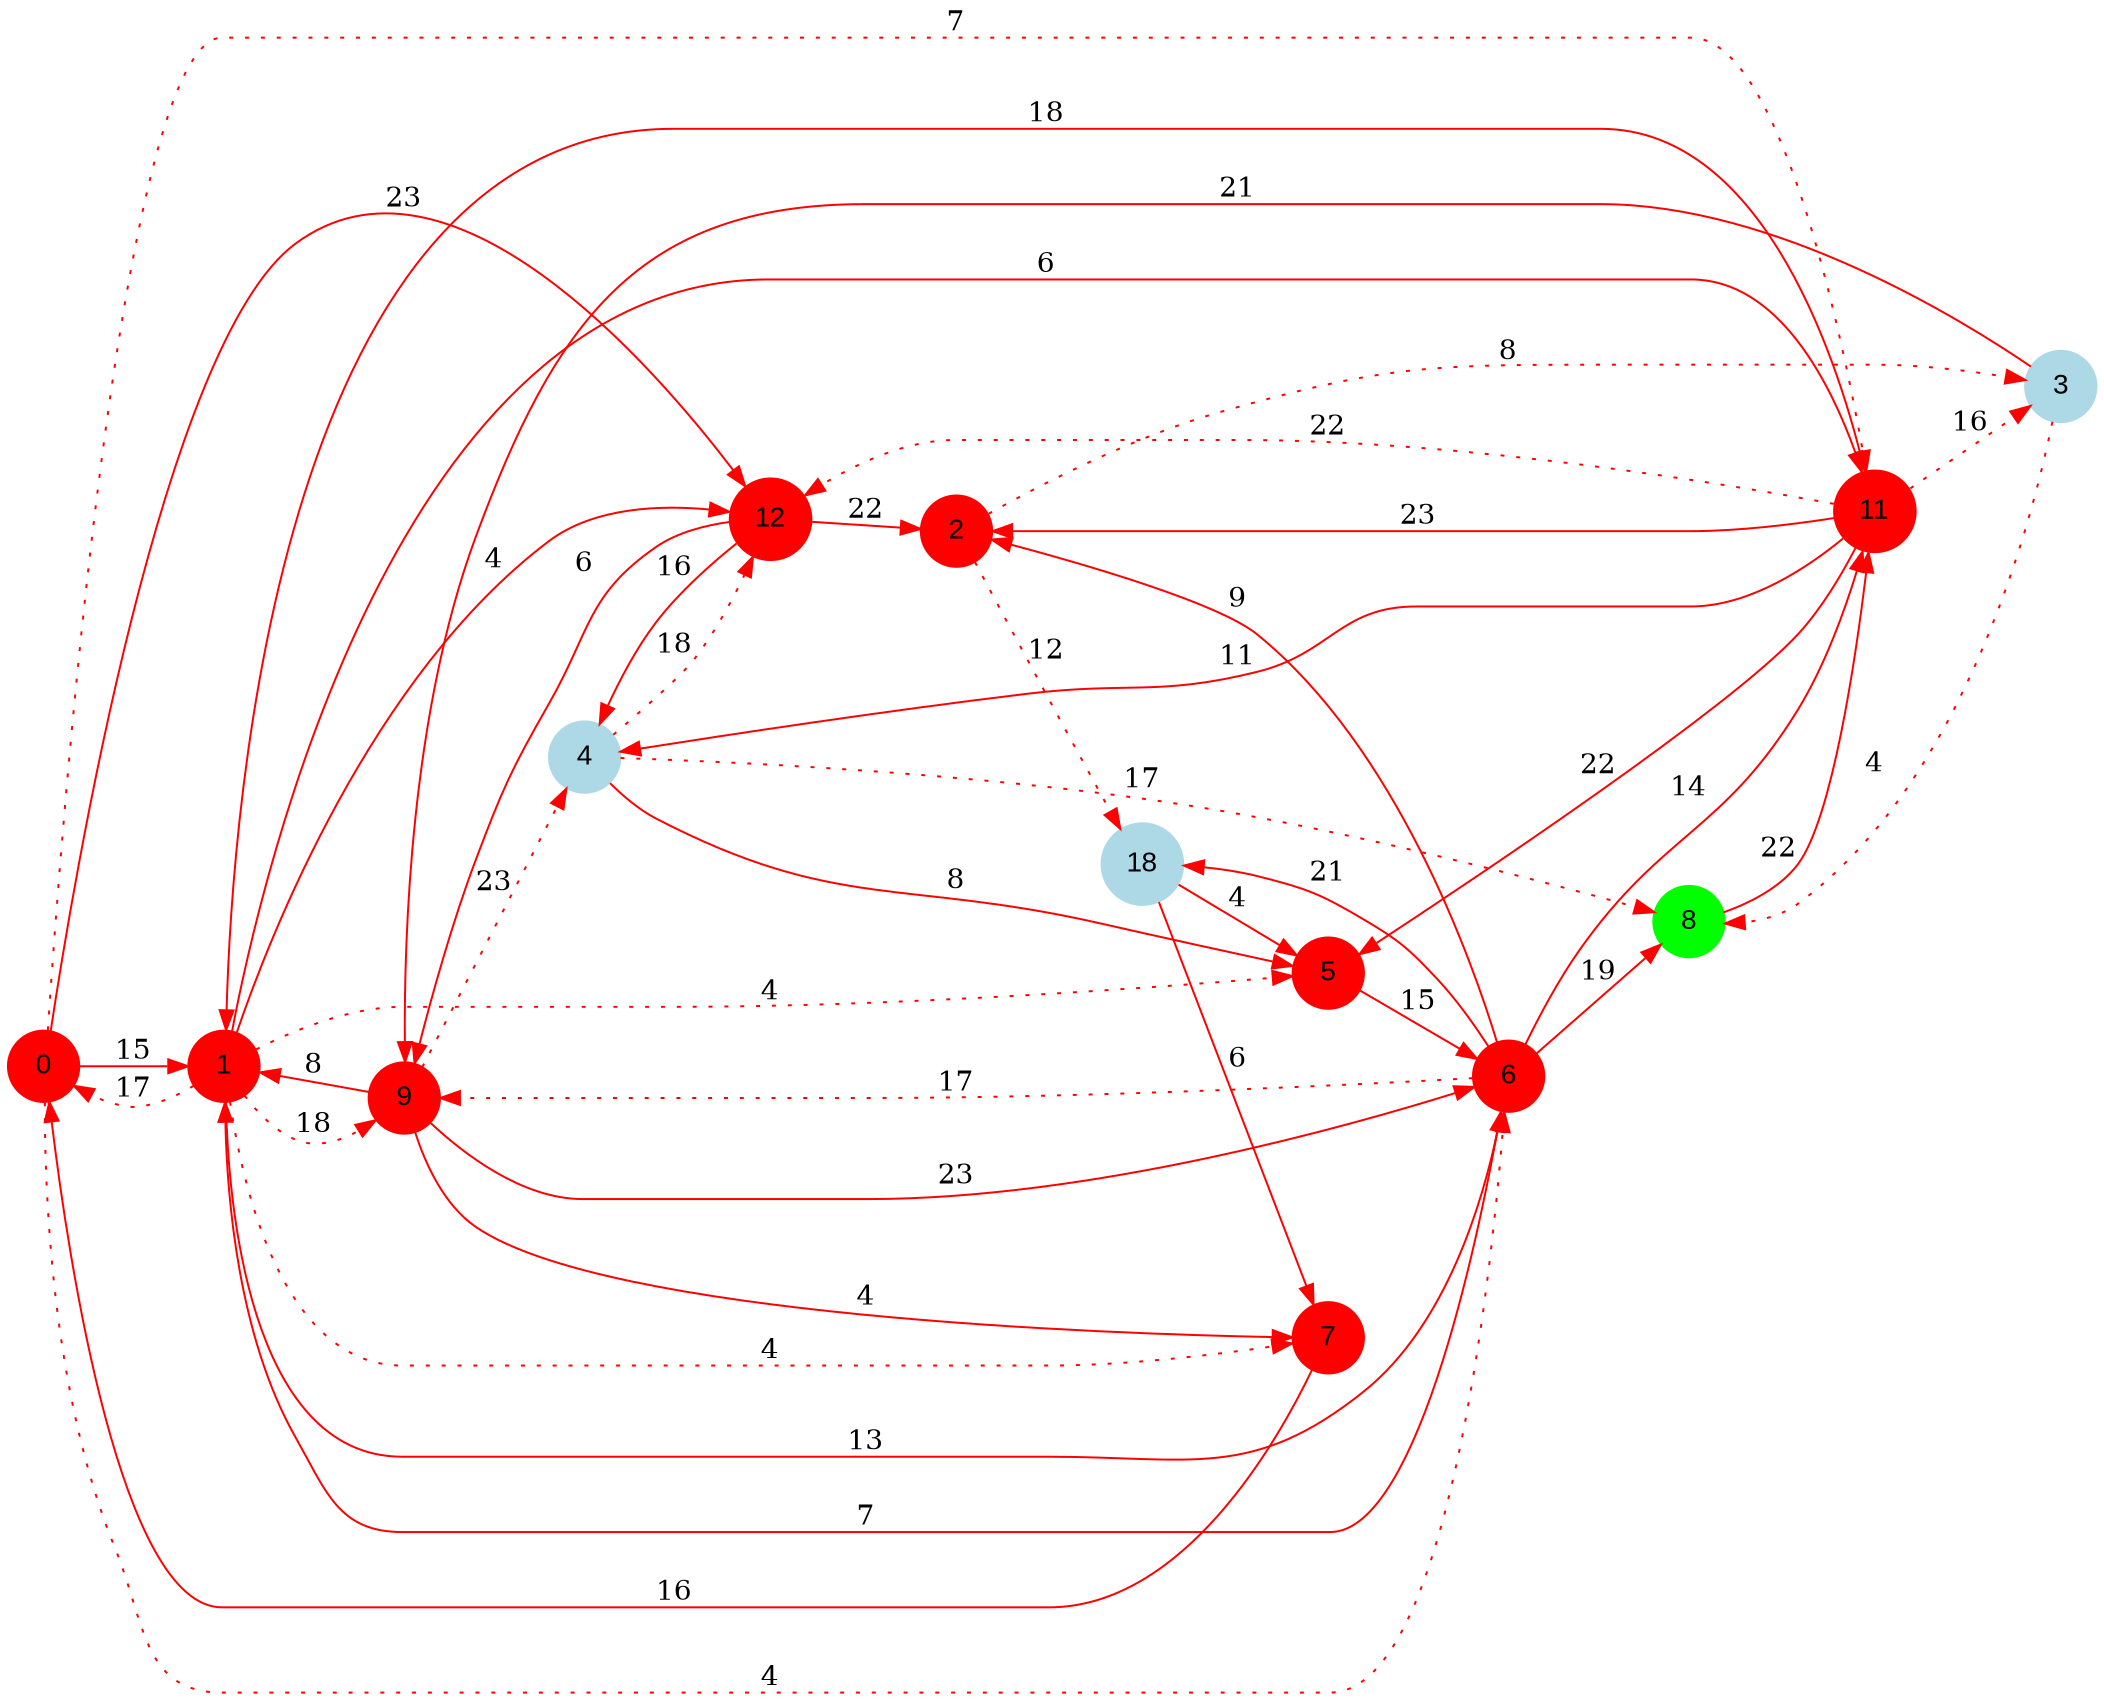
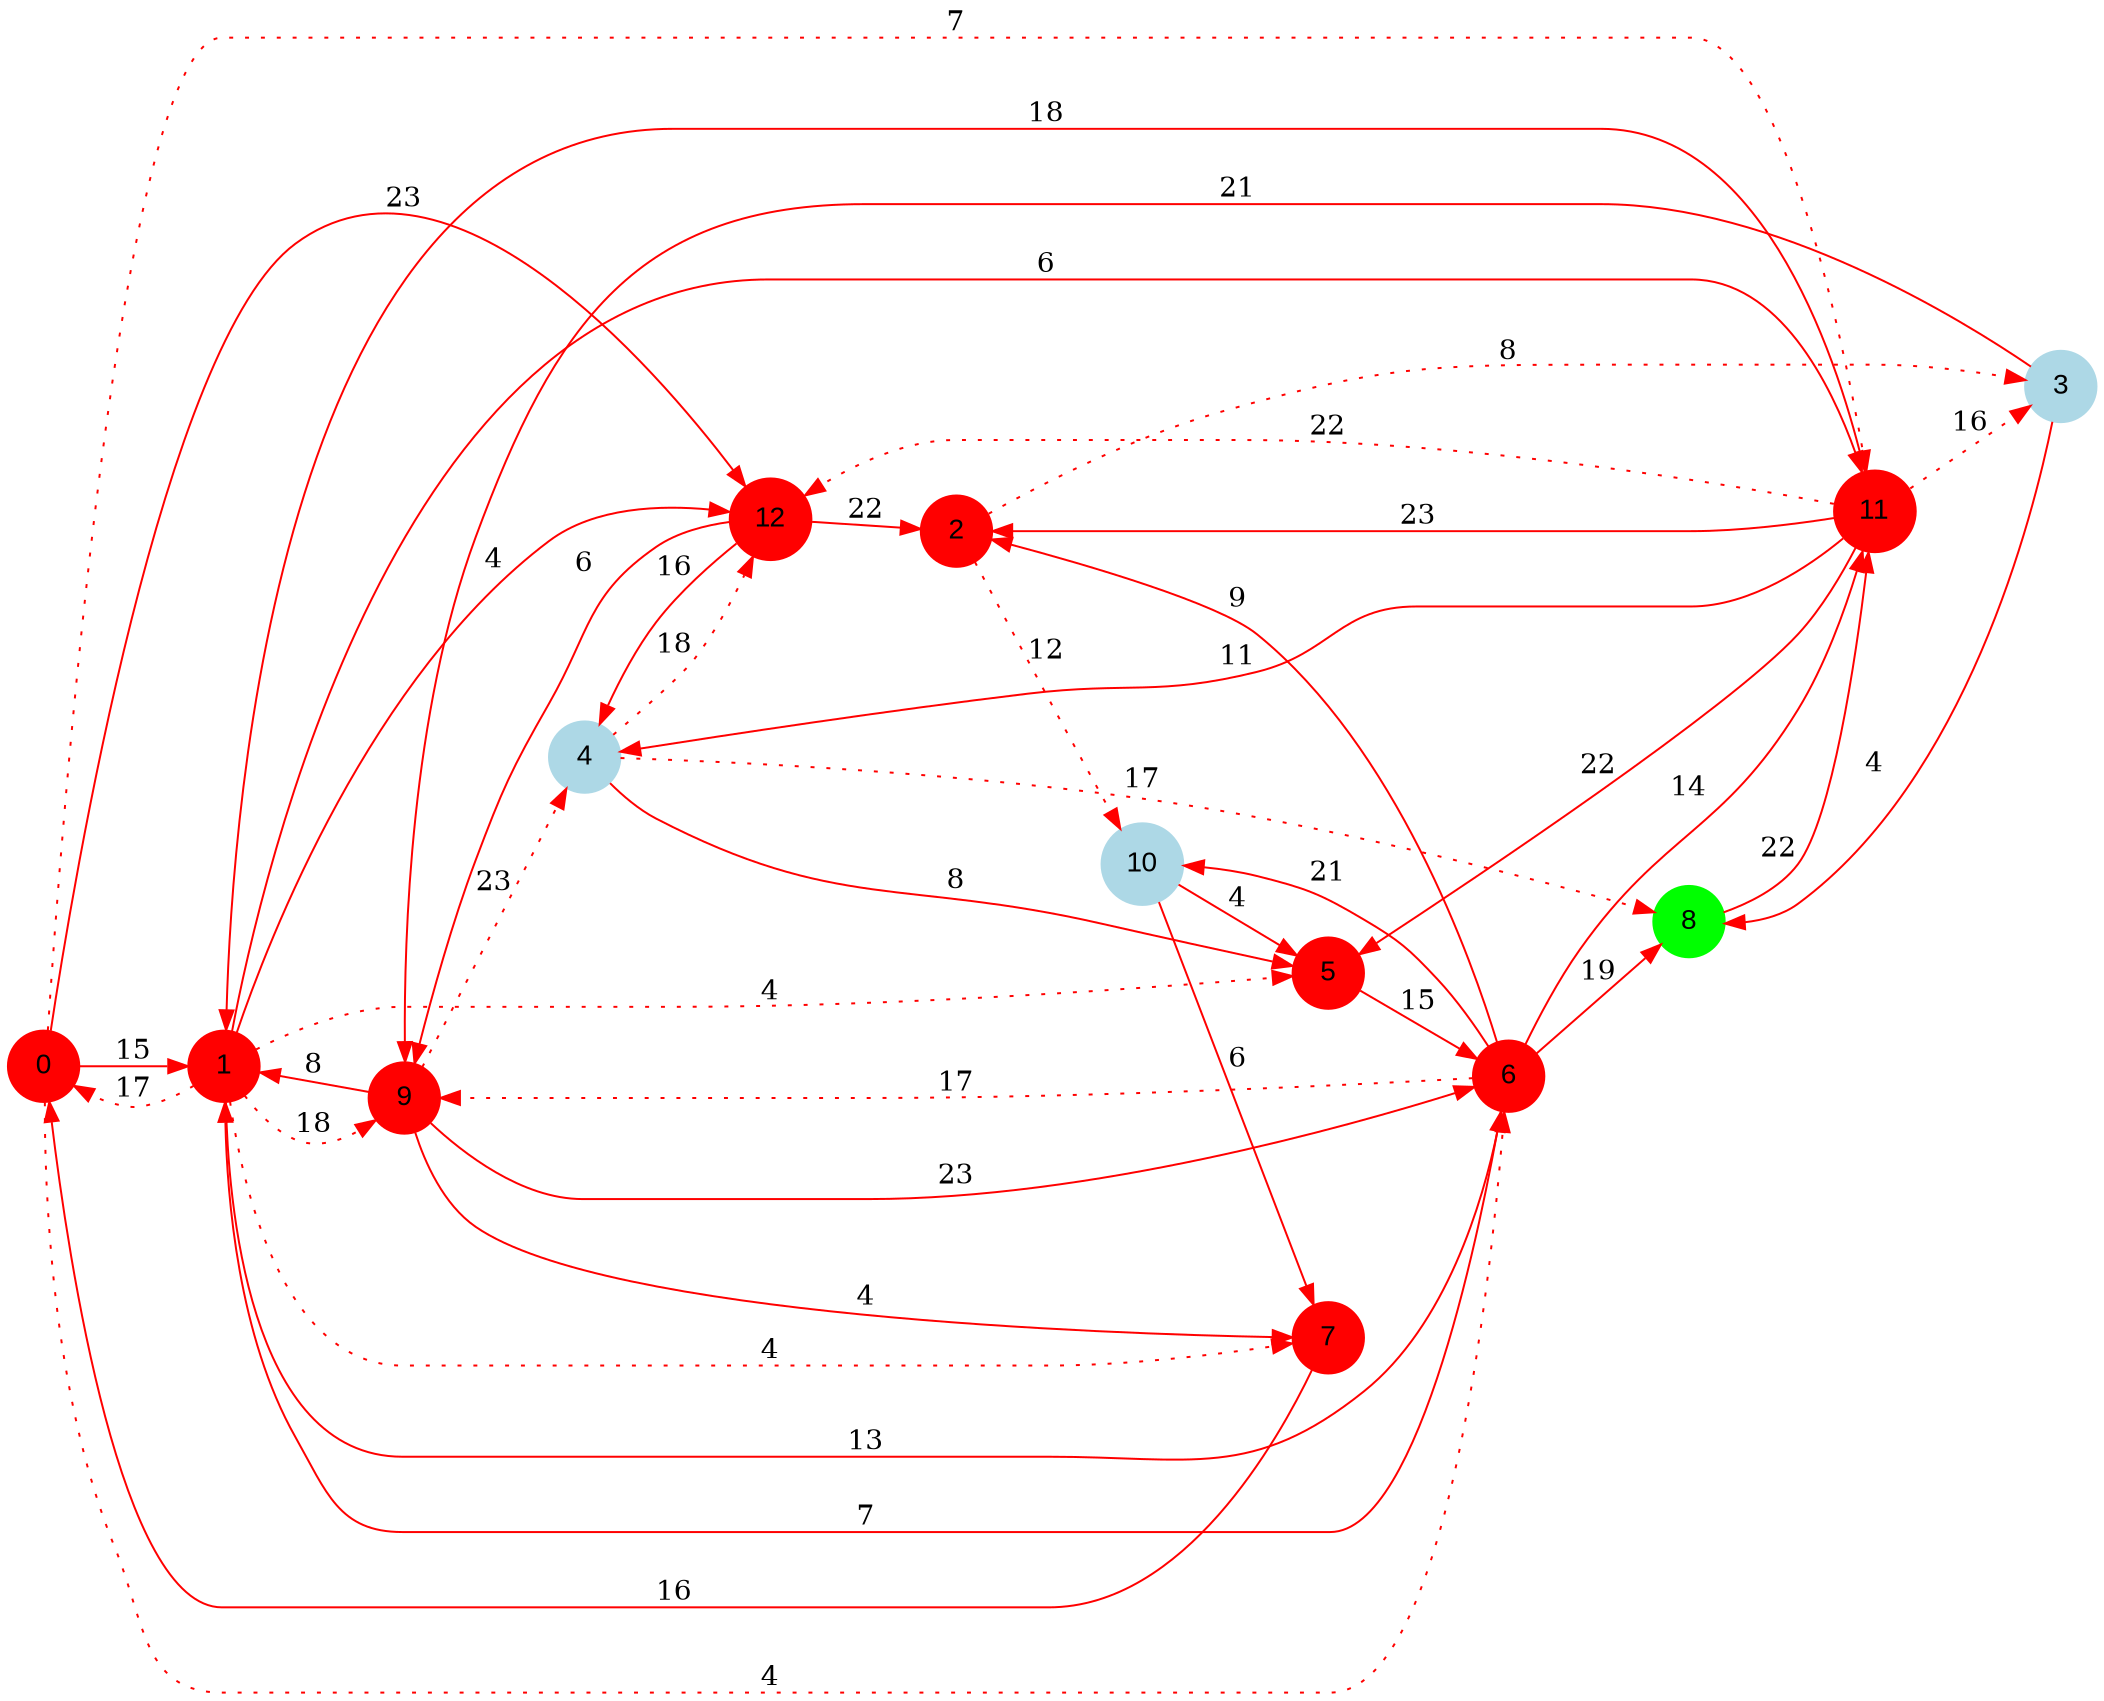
edge "3" -> "8": style dotted -> solid
node "18": label "18" -> "10"
